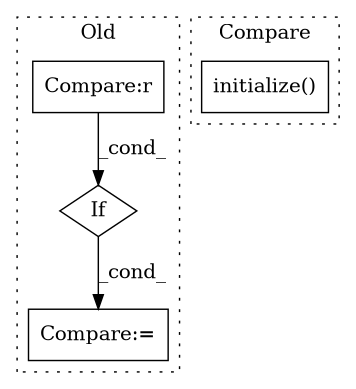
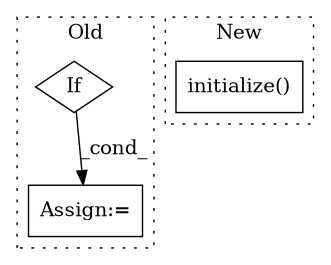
cluster "Compare": label "Compare" -> "New"
node "Compare:r": removed
node "Compare:=": label "Compare:=" -> "Assign:="
